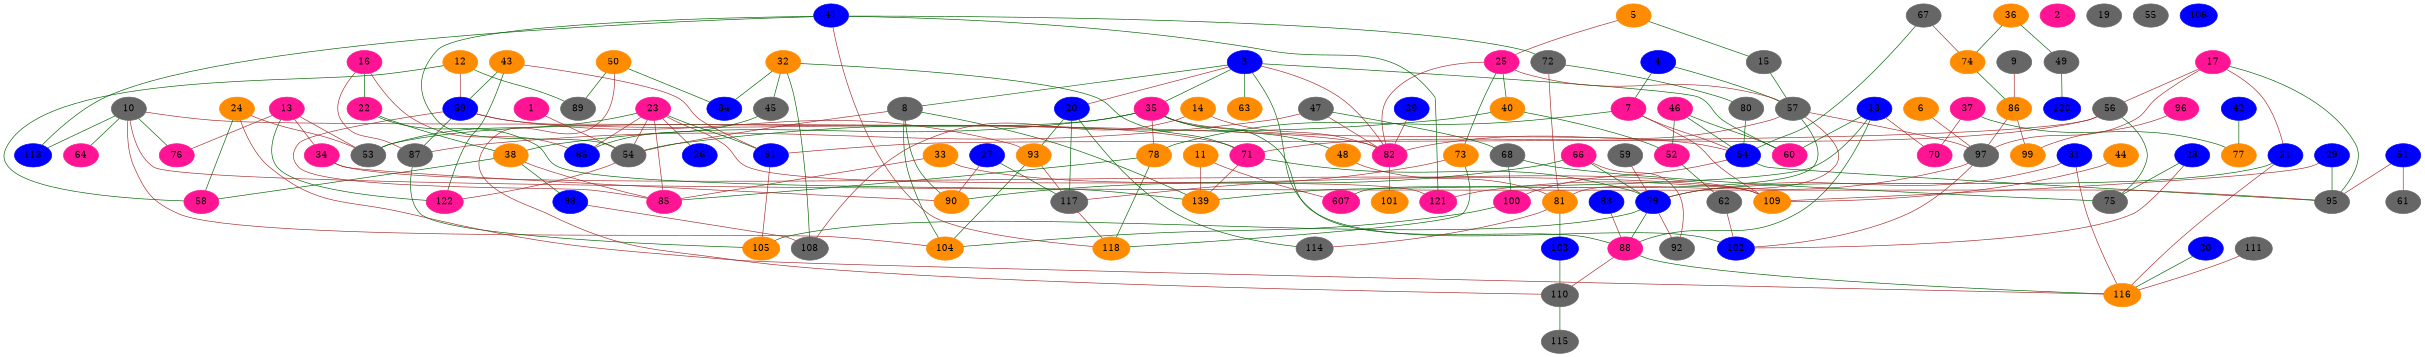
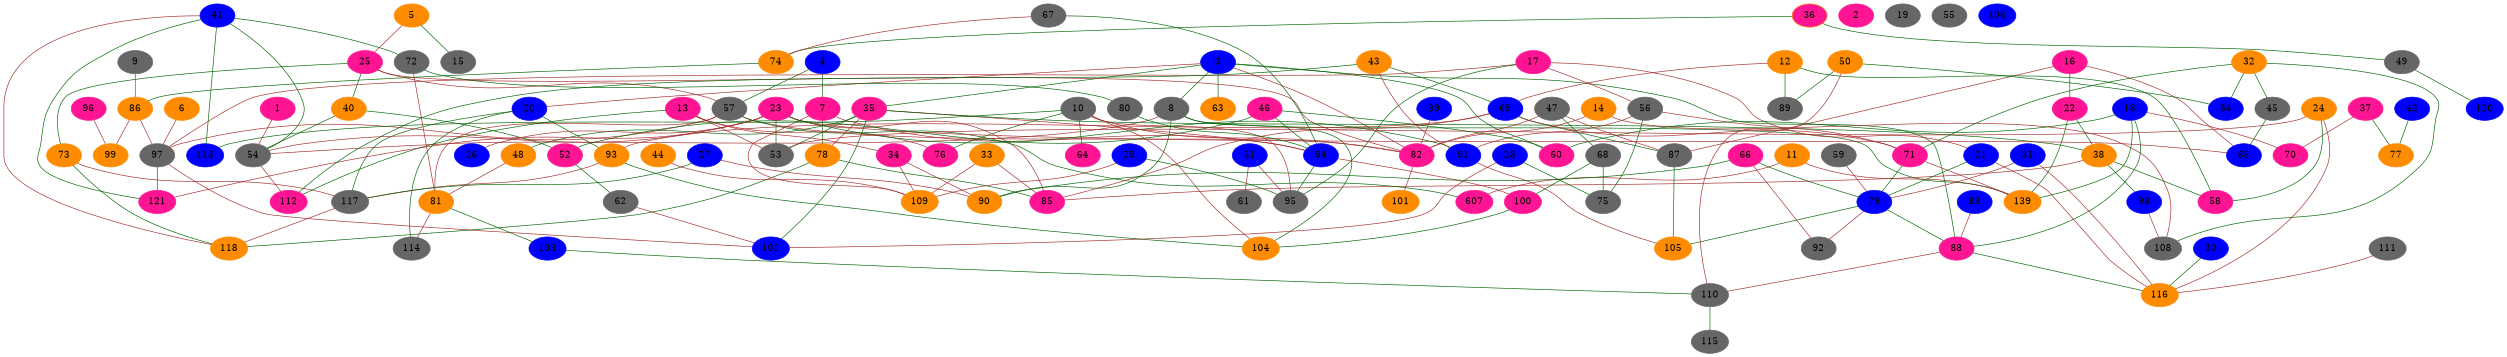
node "36": fillcolor darkorange -> deeppink
edge "15" -- "57": removed
edge "97" -- "121": color brown -> darkgreen
node "122": label "122" -> "112"
